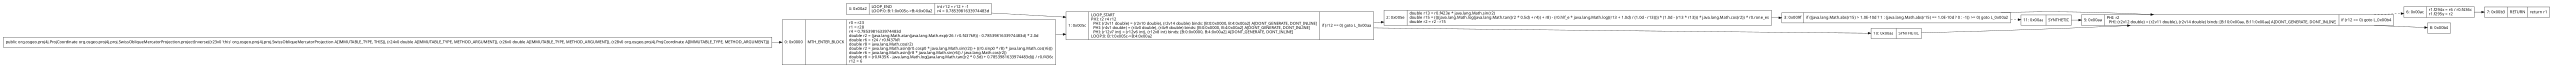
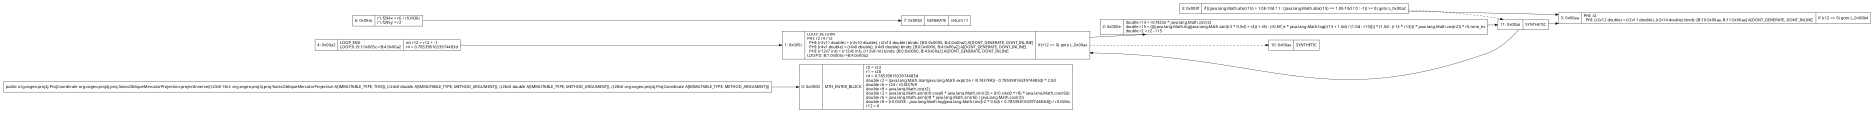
node "7: 0x00b3": text "RETURN" -> "GENERATE"
edge "5: 0x00aa" -> "6: 0x00ac": removed
node "1: 0x005c": text "LOOP_START" -> "LOOP_RETURN"
edge "2: 0x005e" -> "3: 0x009f": now "2: 0x005e" -> "11: 0x00aa"
node "8: 0x00b4": removed
edge "10: 0x00aa" -> "5: 0x00aa": removed
edge "1: 0x005c" -> "10: 0x00aa": style solid -> dashed
edge "0: 0x0000" -> "1: 0x005c": now "11: 0x00aa" -> "1: 0x005c"
